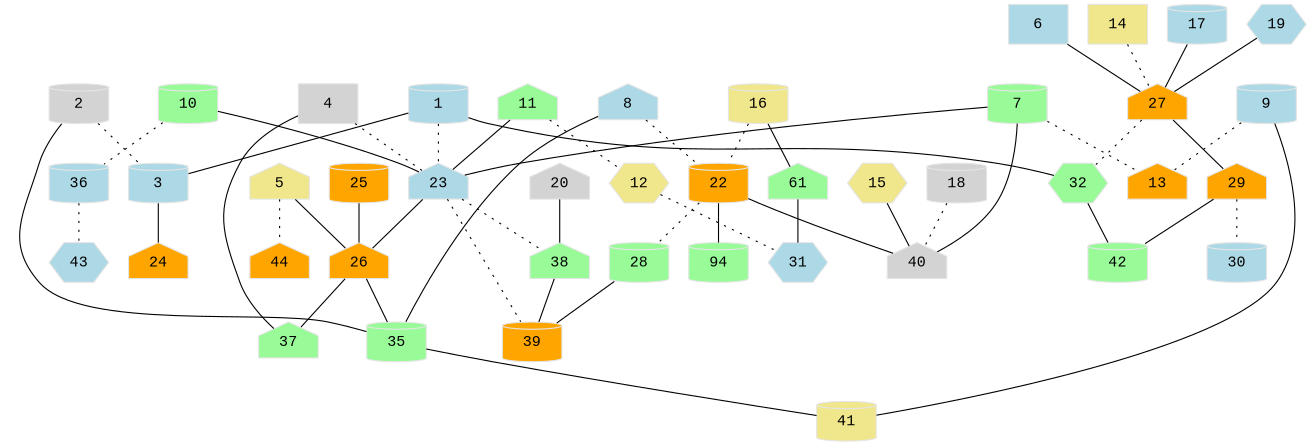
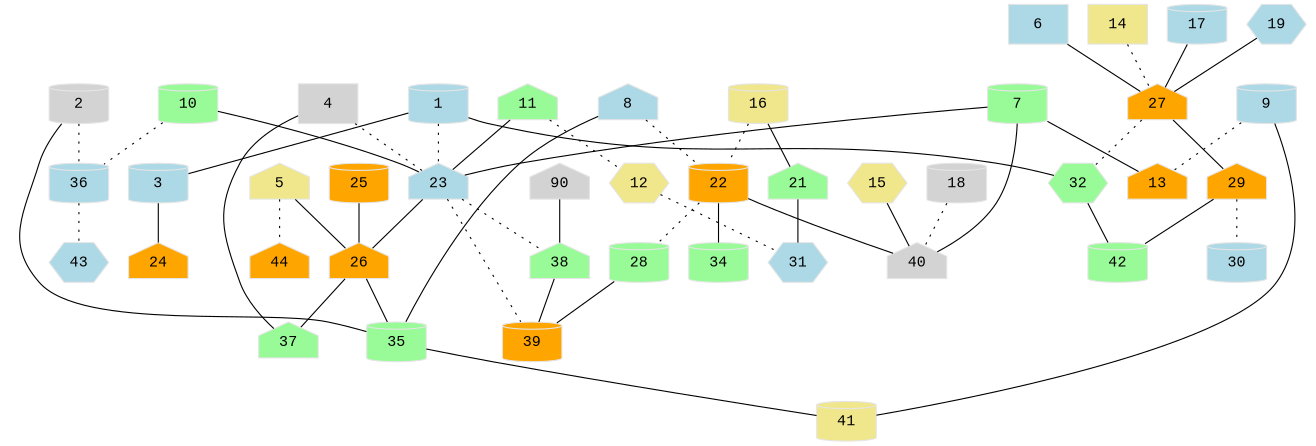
edge "2" -- "3": now "2" -- "36"
edge "7" -- "13": style dotted -> solid
node "20": label "20" -> "90"
node "61": label "61" -> "21"
node "94": label "94" -> "34"
